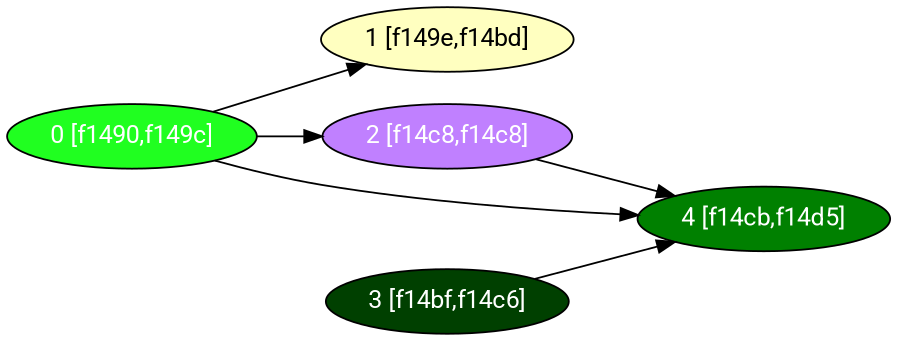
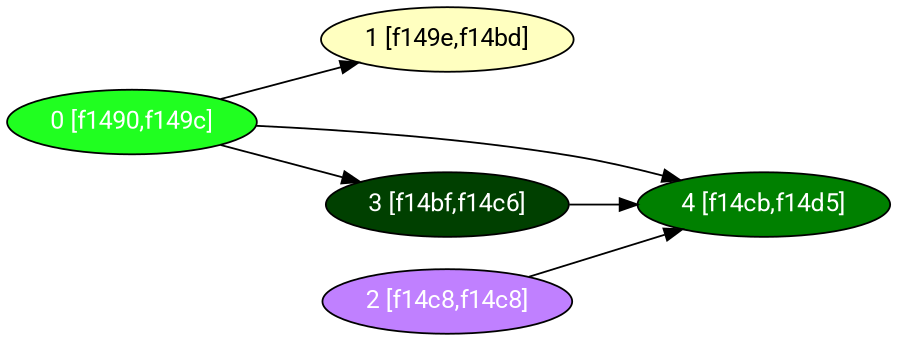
edge "0 [f1490,f149c]" -> "2 [f14c8,f14c8]": now "0 [f1490,f149c]" -> "3 [f14bf,f14c6]"
